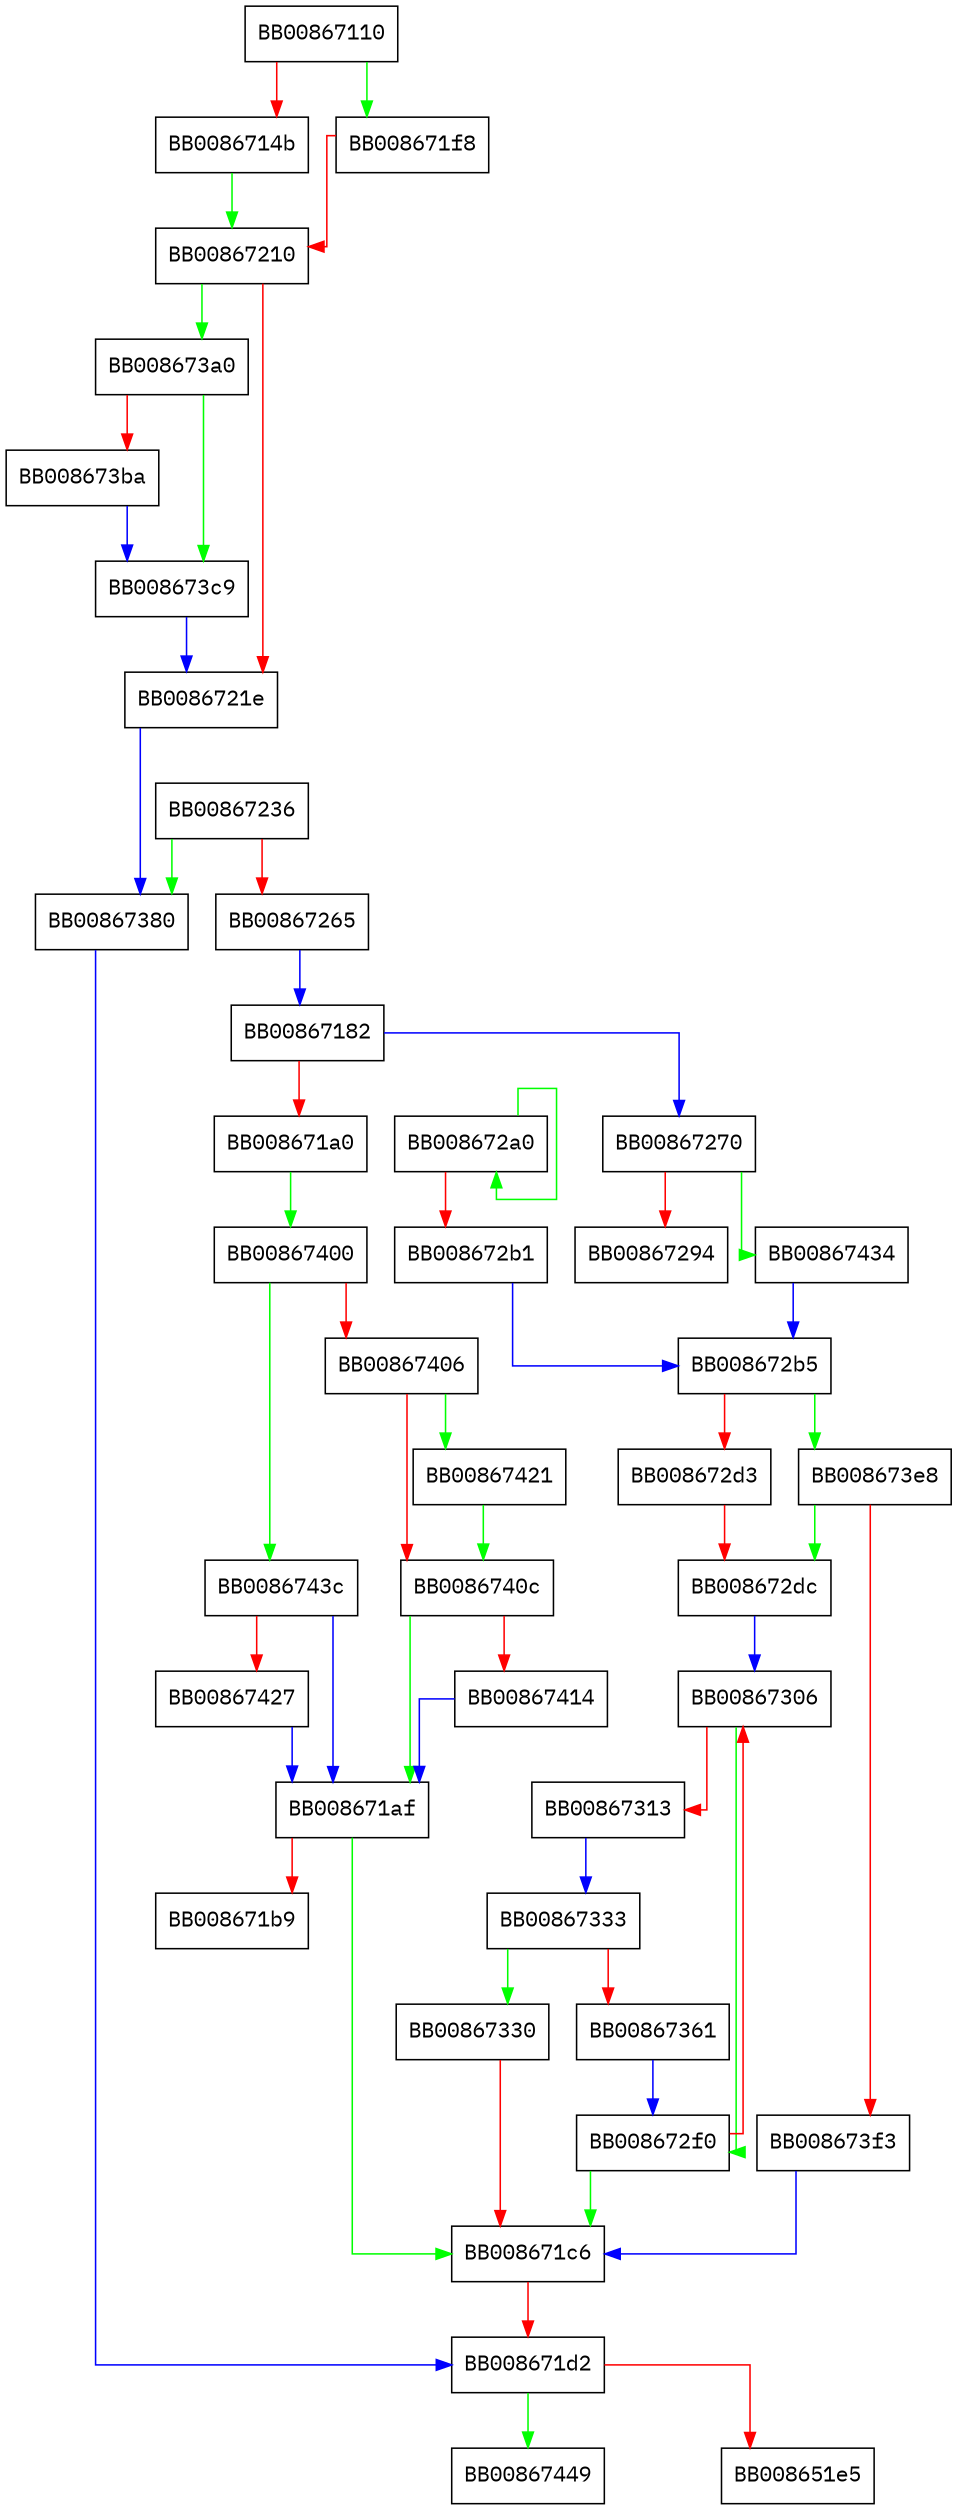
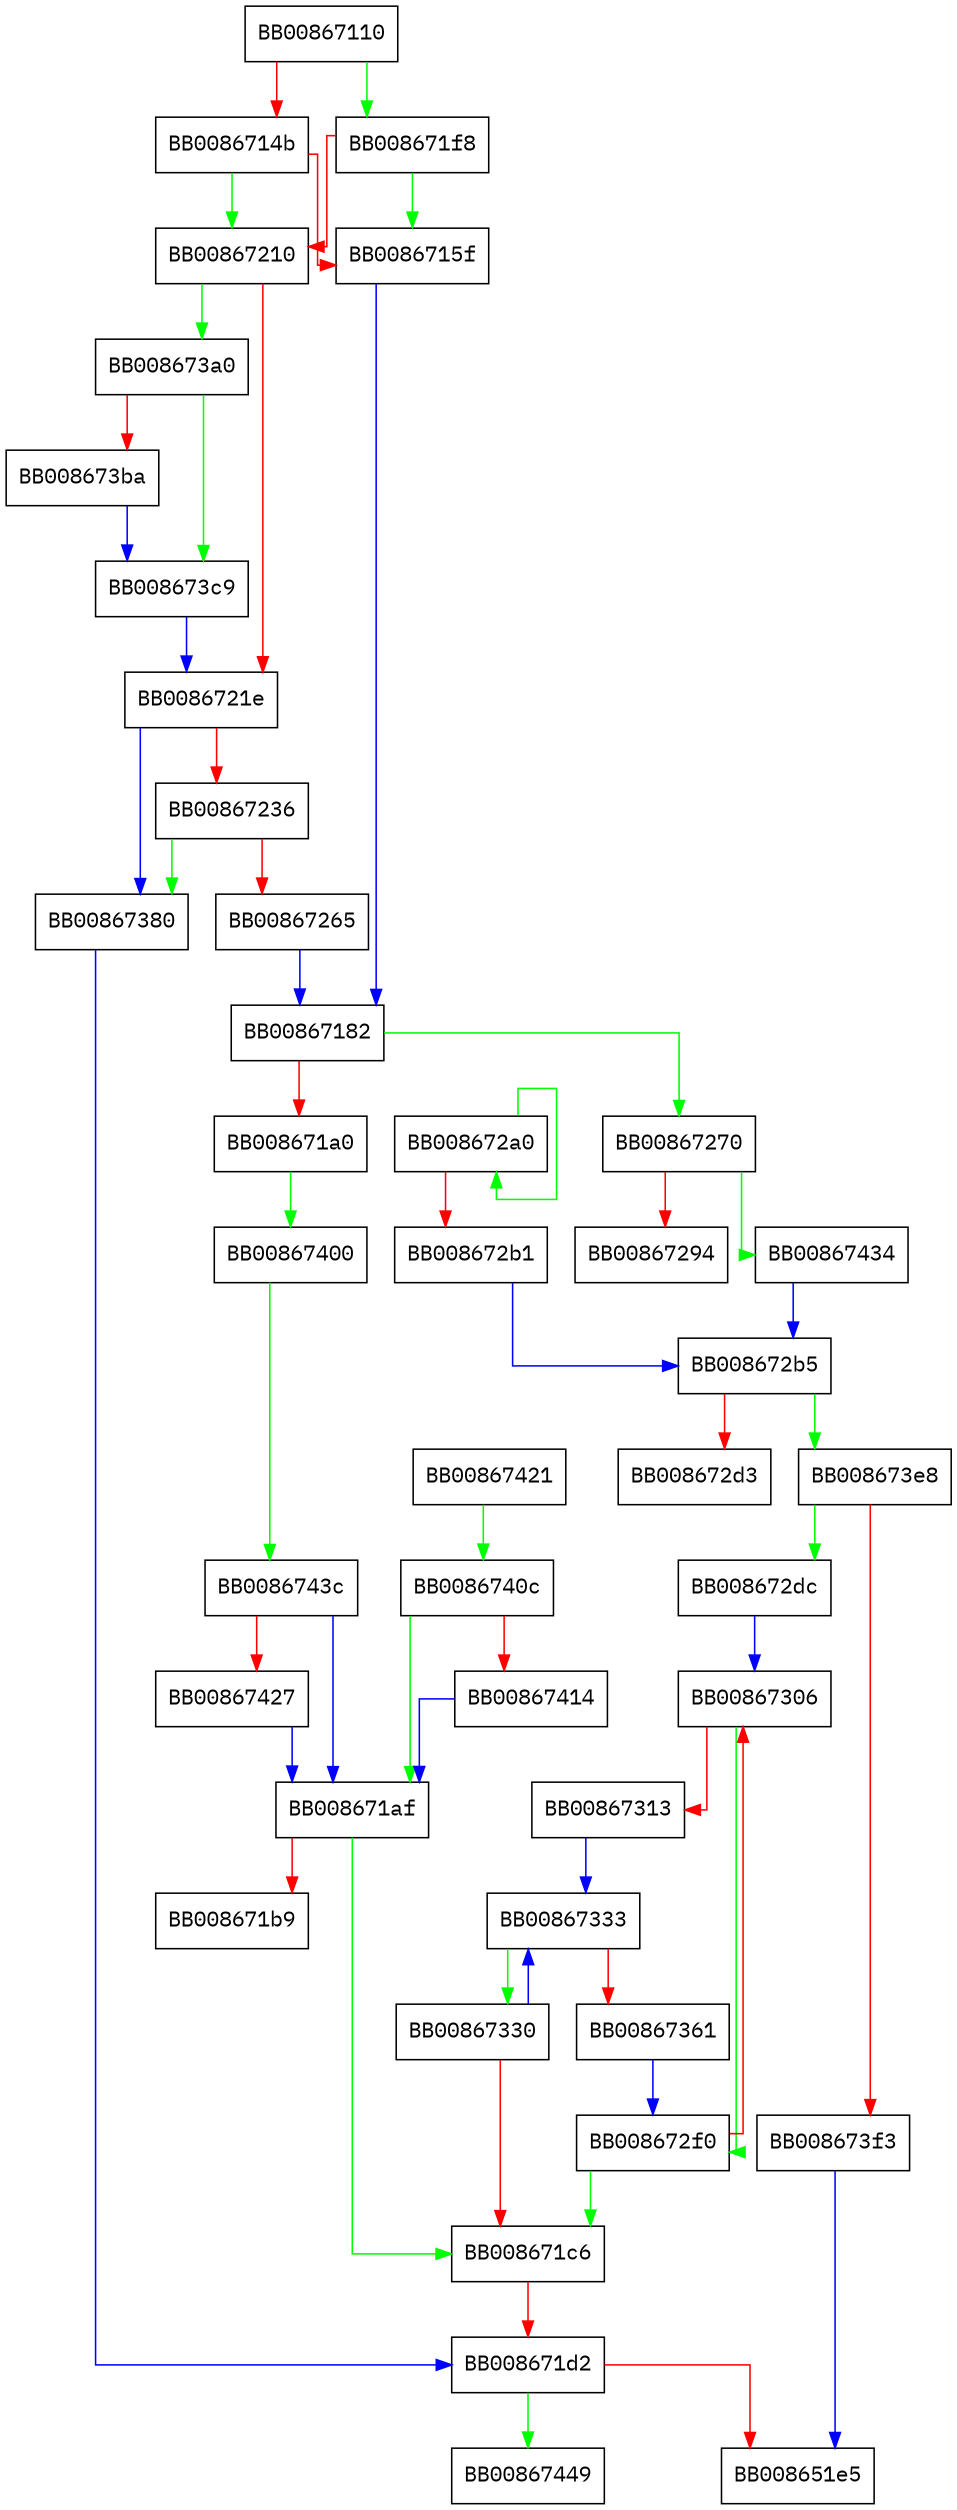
node "BB0086715f": added
edge "BB0086721e" -> "BB00867236": added
edge "BB00867182" -> "BB00867270": color blue -> green
node "BB00867406": removed
edge "BB008672d3" -> "BB008672dc": removed
edge "BB00867330" -> "BB00867333": added
edge "BB008673f3" -> "BB008671c6": now "BB008673f3" -> "BB008651e5"
